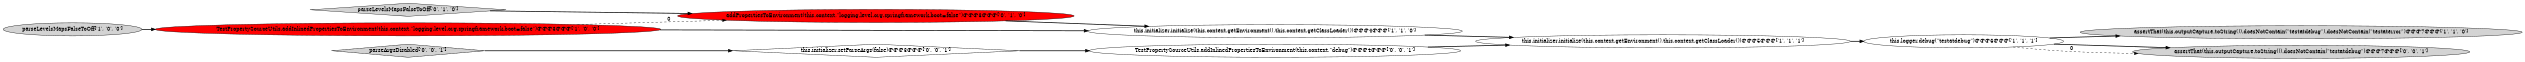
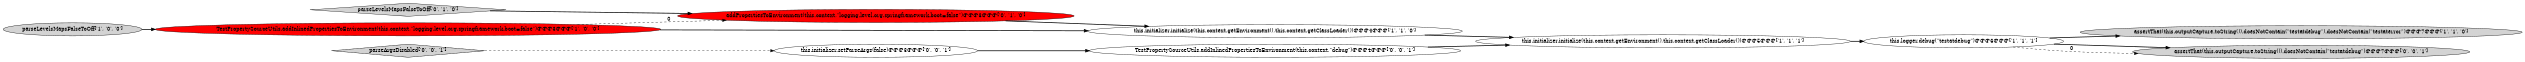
edge "parseArgsDisabled['0', '0', '1']" -> "this.initializer.setParseArgs(false)@@@3@@@['0', '0', '1']": style bold -> dashed
node "this.initializer.setParseArgs(false)@@@3@@@['0', '0', '1']": shape diamond -> ellipse
